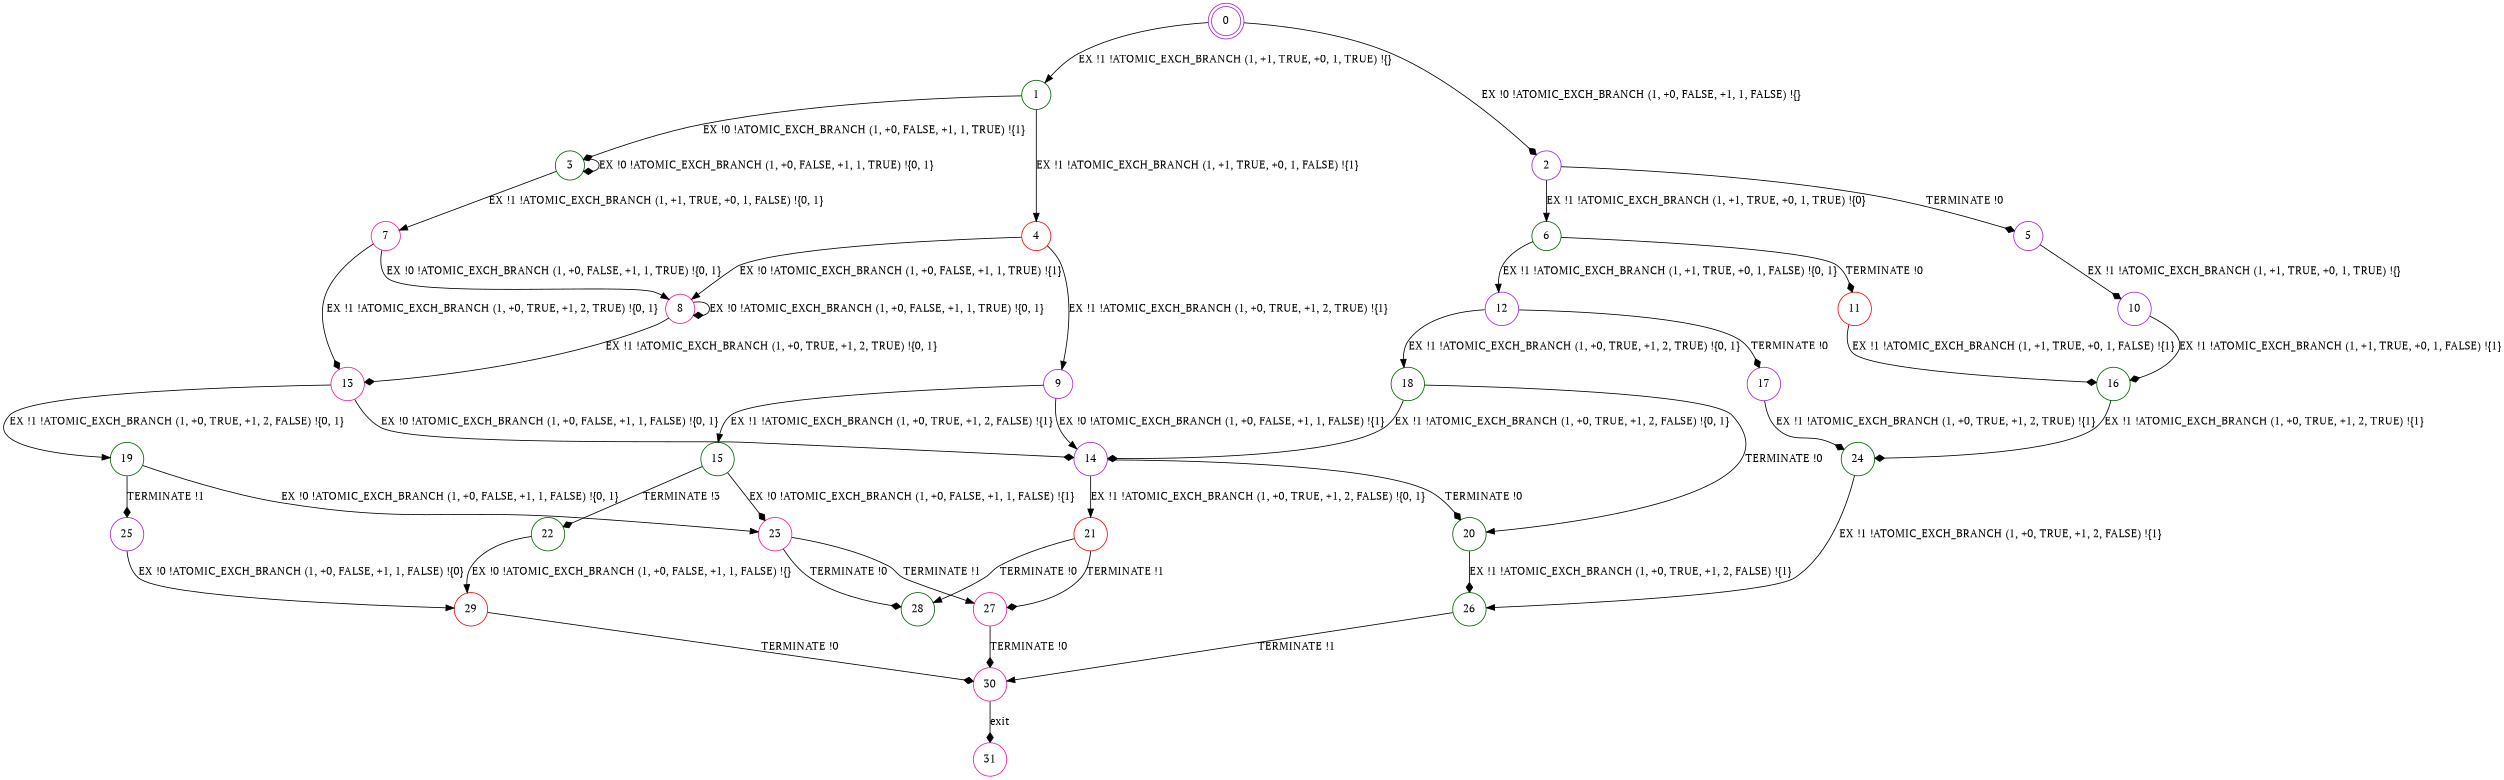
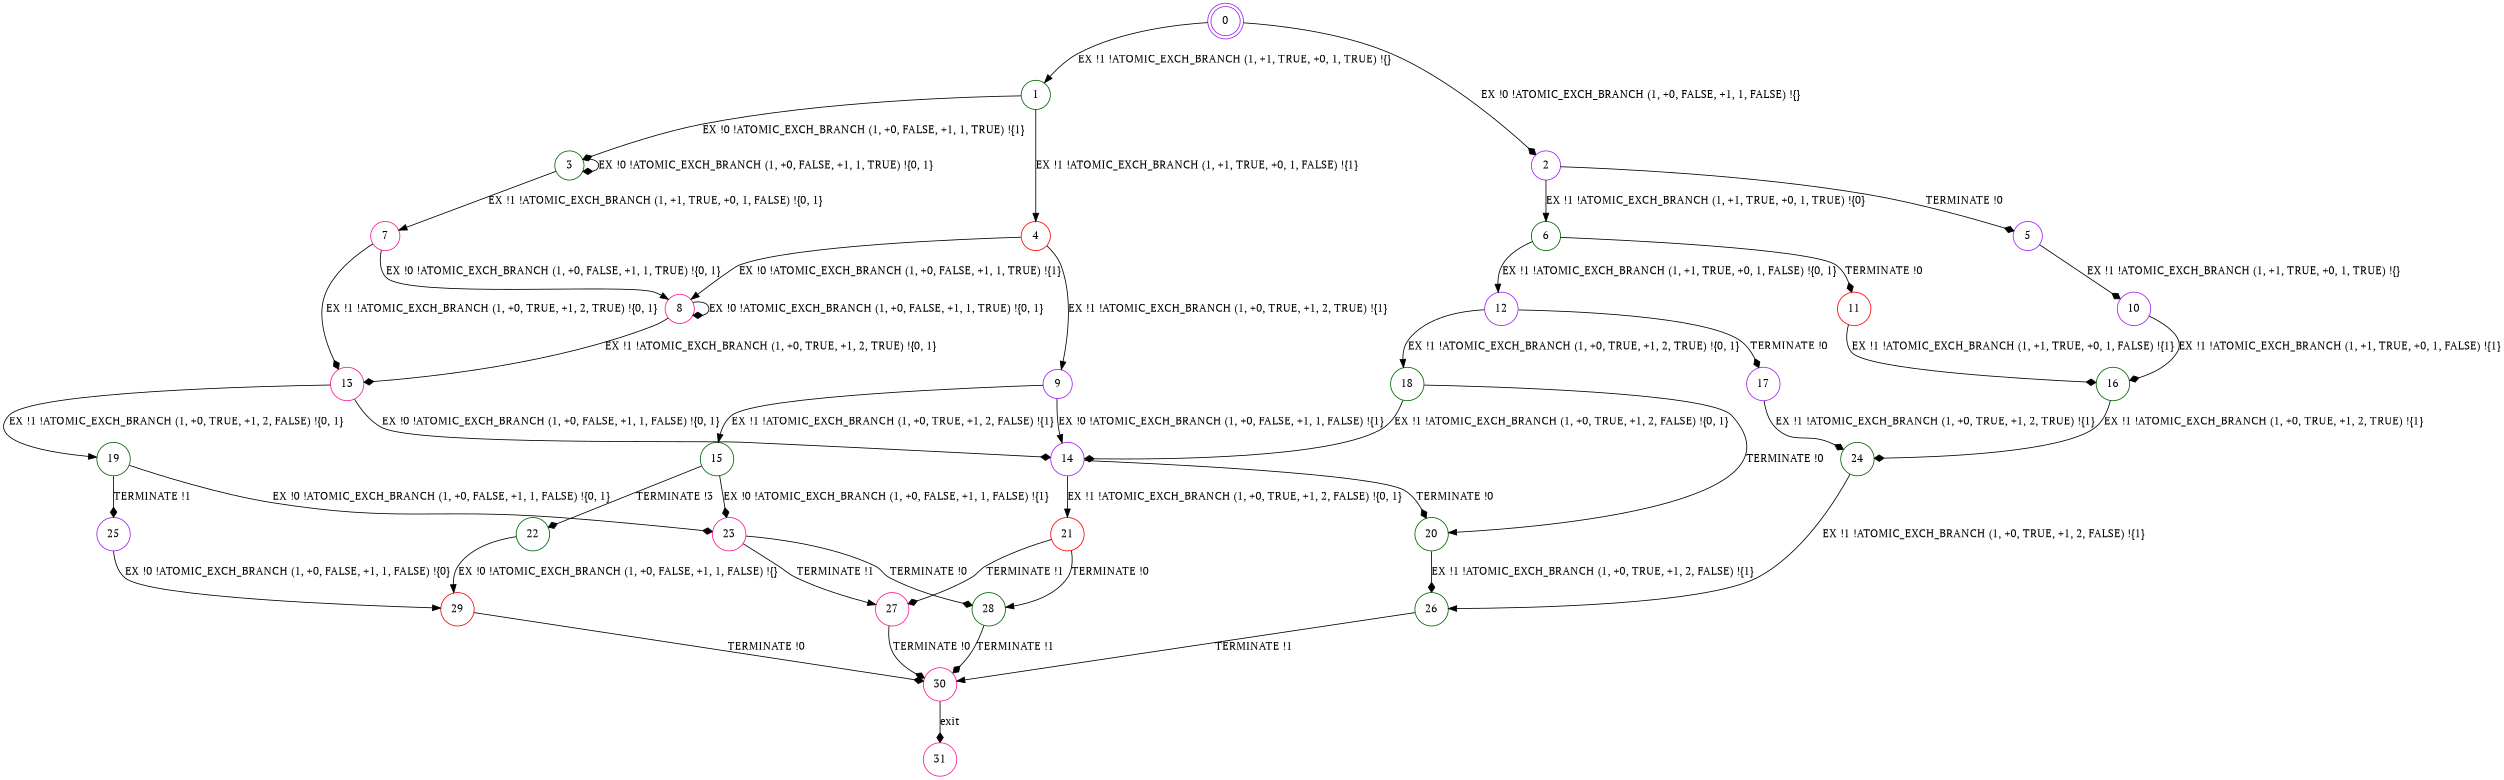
edge "19" -> "23": arrowhead normal -> diamond
edge "28" -> "30": added, label "TERMINATE !1"
